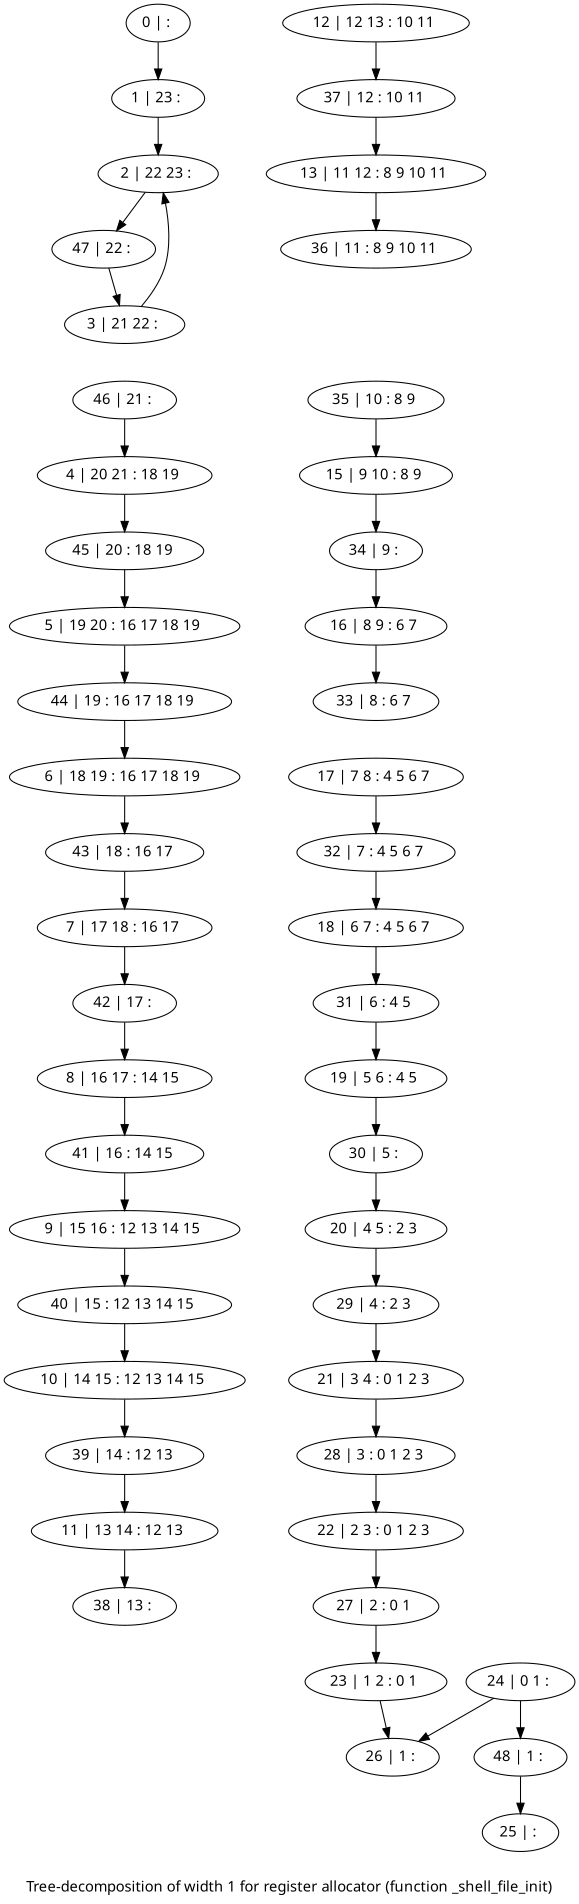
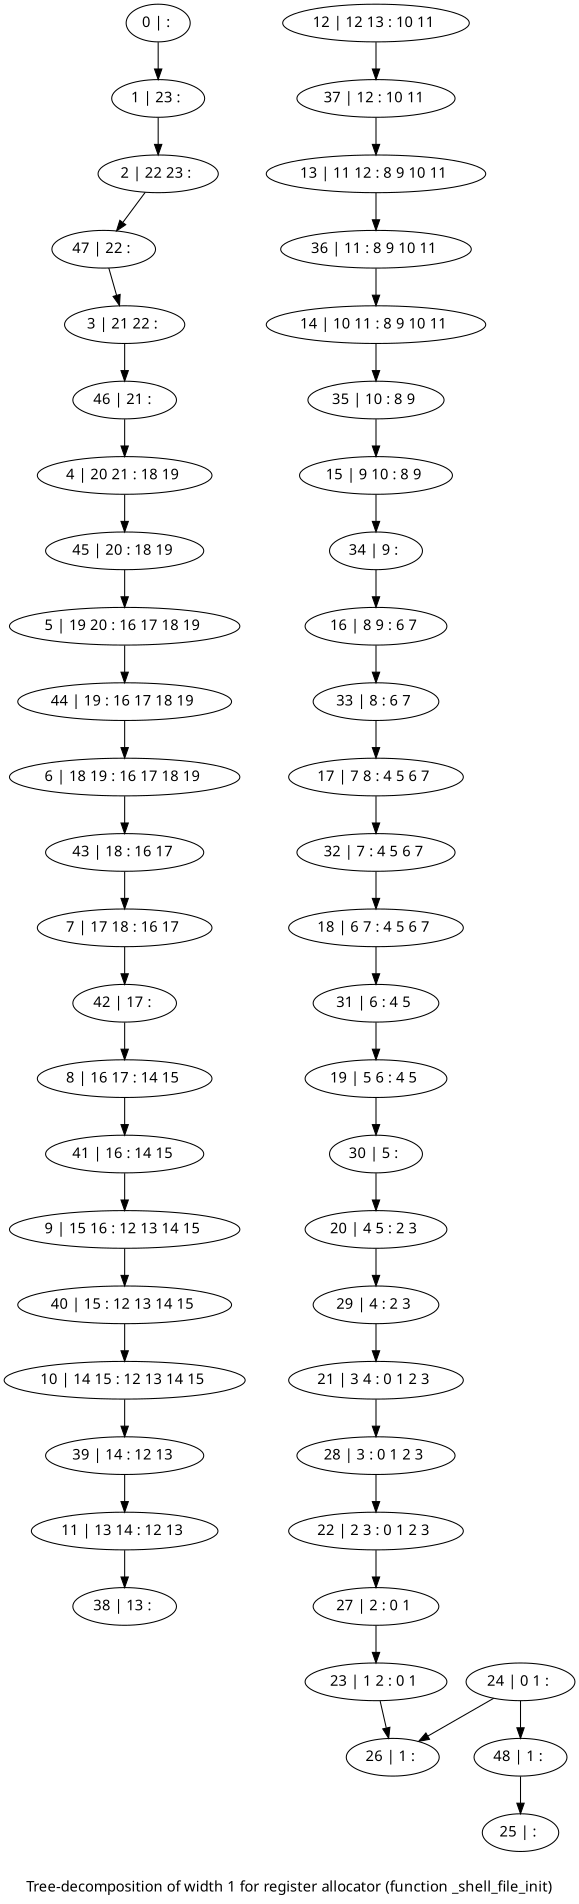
edge "3 | 21 22 :" -> "2 | 22 23 :": now "3 | 21 22 :" -> "46 | 21 :"
node "14 | 10 11 : 8 9 10 11": added
edge "33 | 8 : 6 7" -> "17 | 7 8 : 4 5 6 7": added
